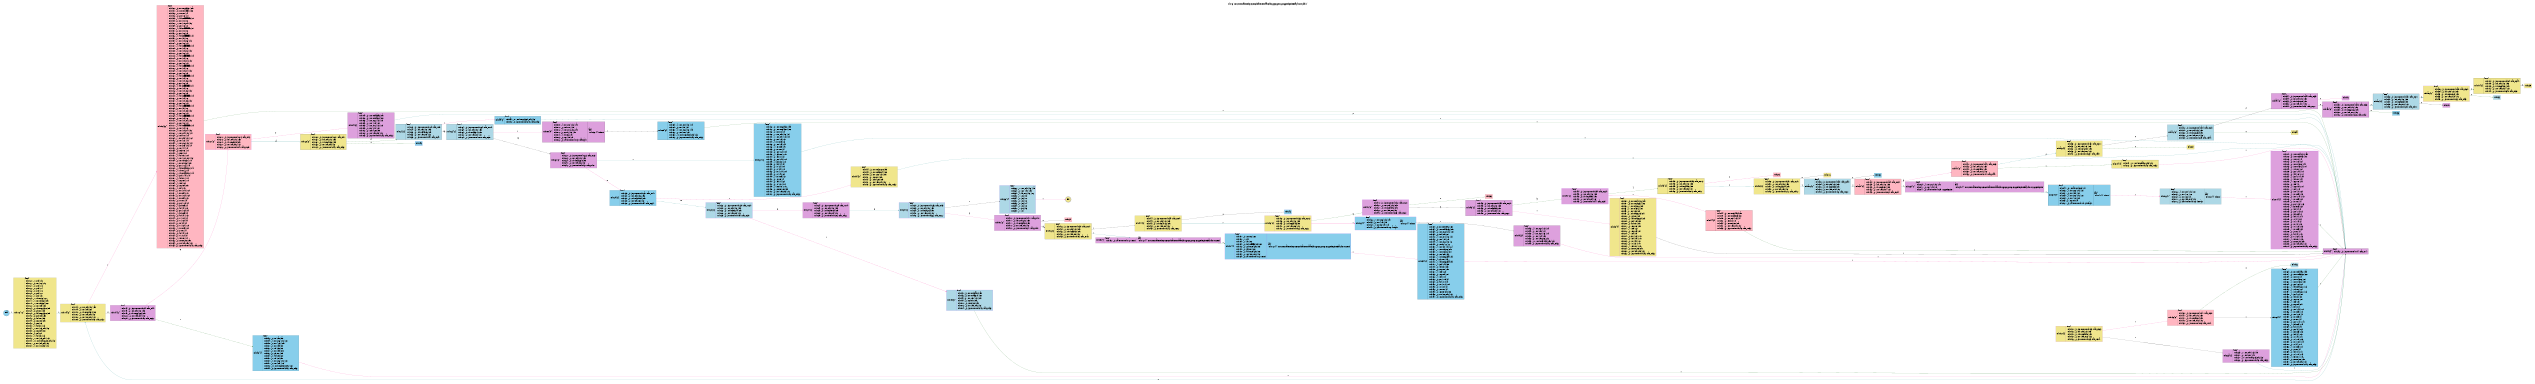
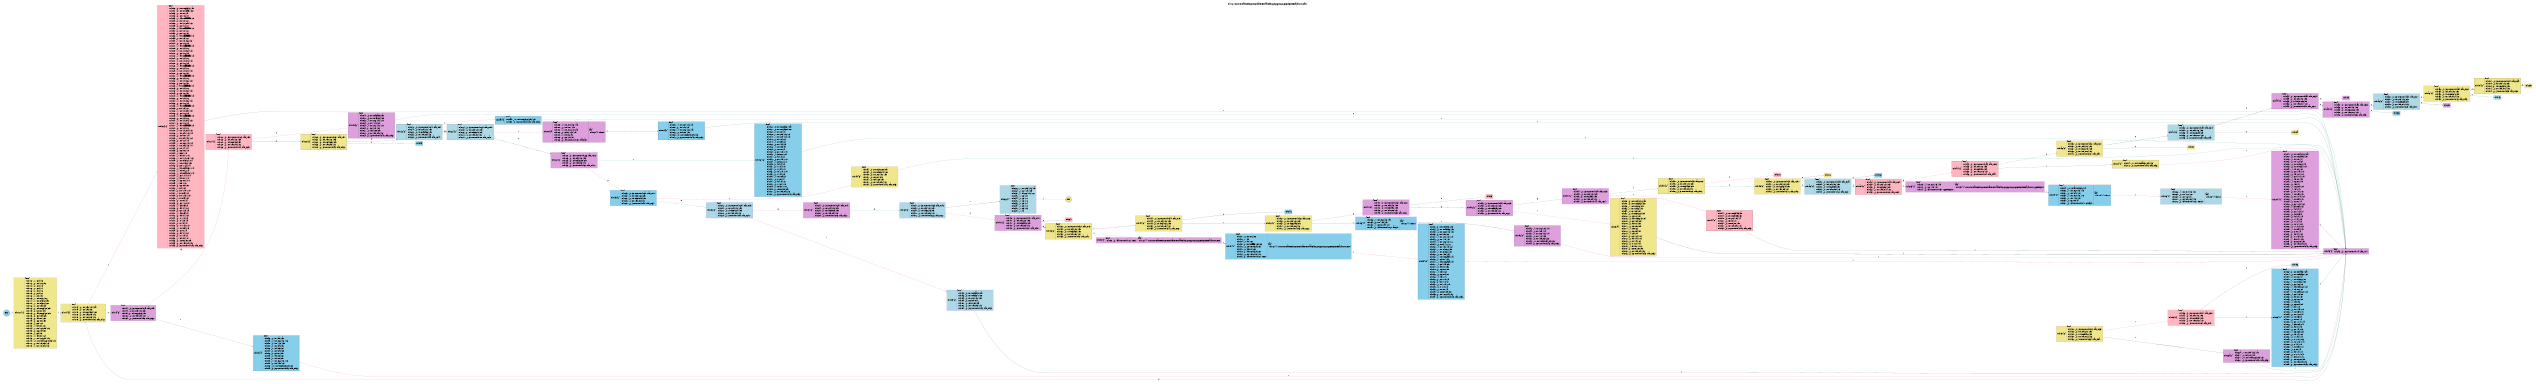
node "Final": label "Final" -> "Entry"
